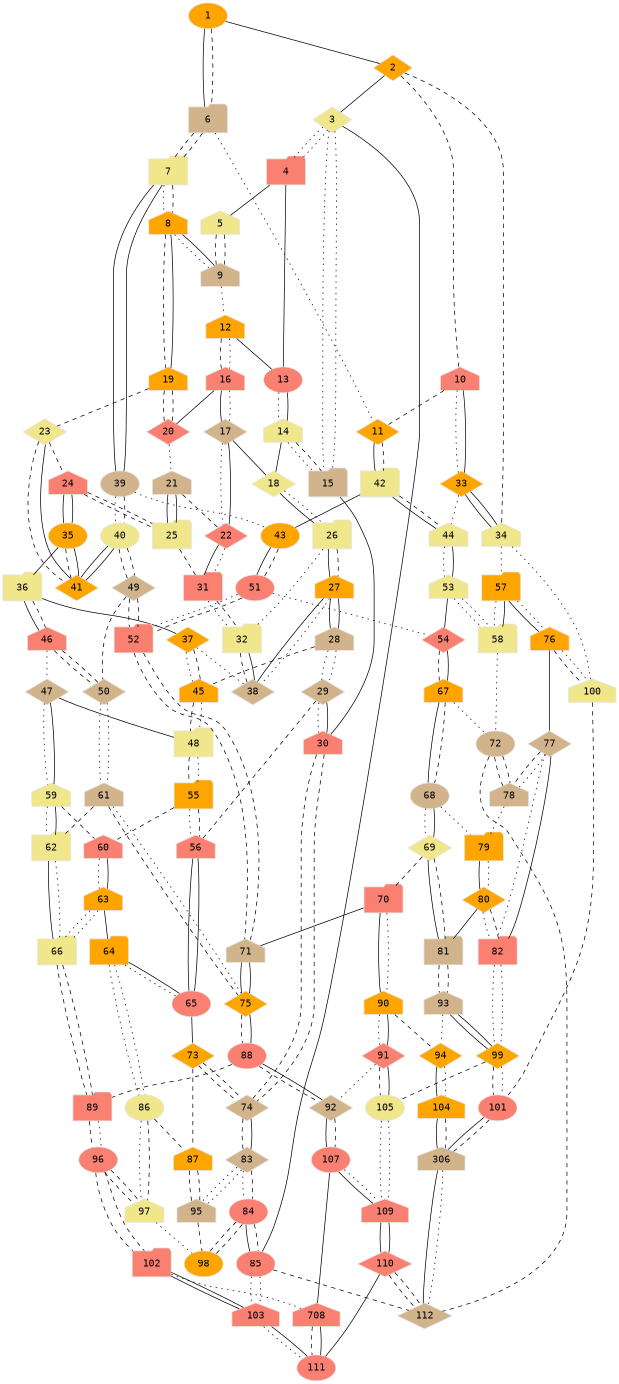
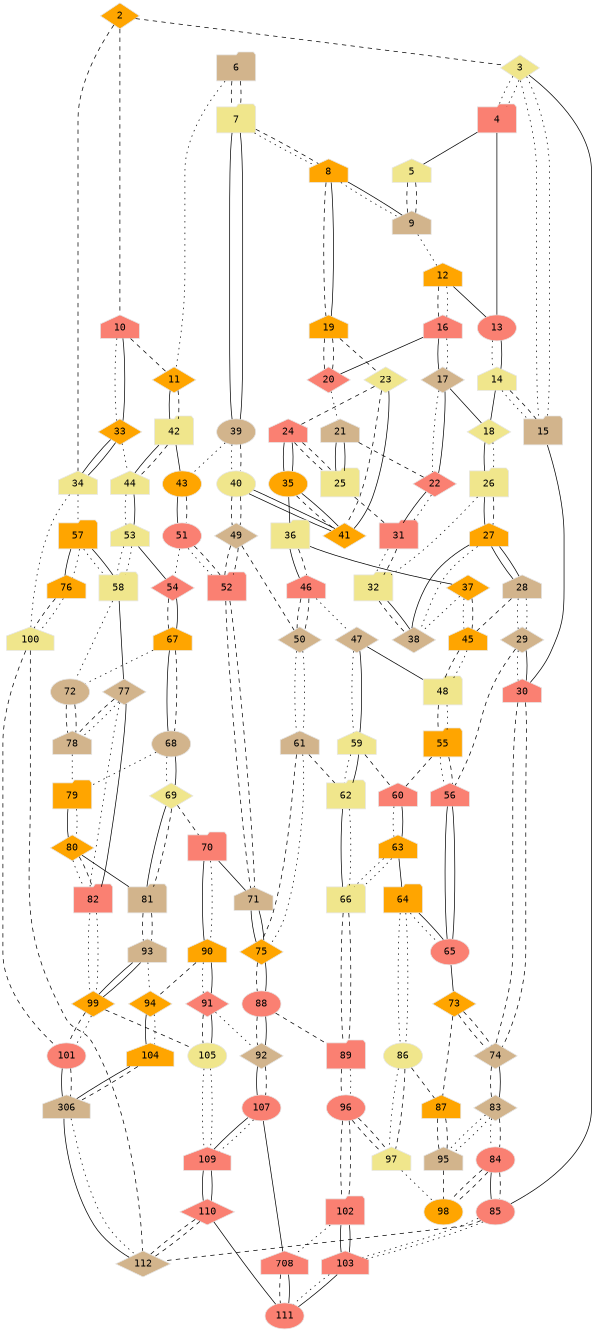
node "1": removed
edge "2" -- "3": style solid -> dashed
edge "76" -- "77": now "58" -- "77"
edge "72" -- "112": now "100" -- "112"
